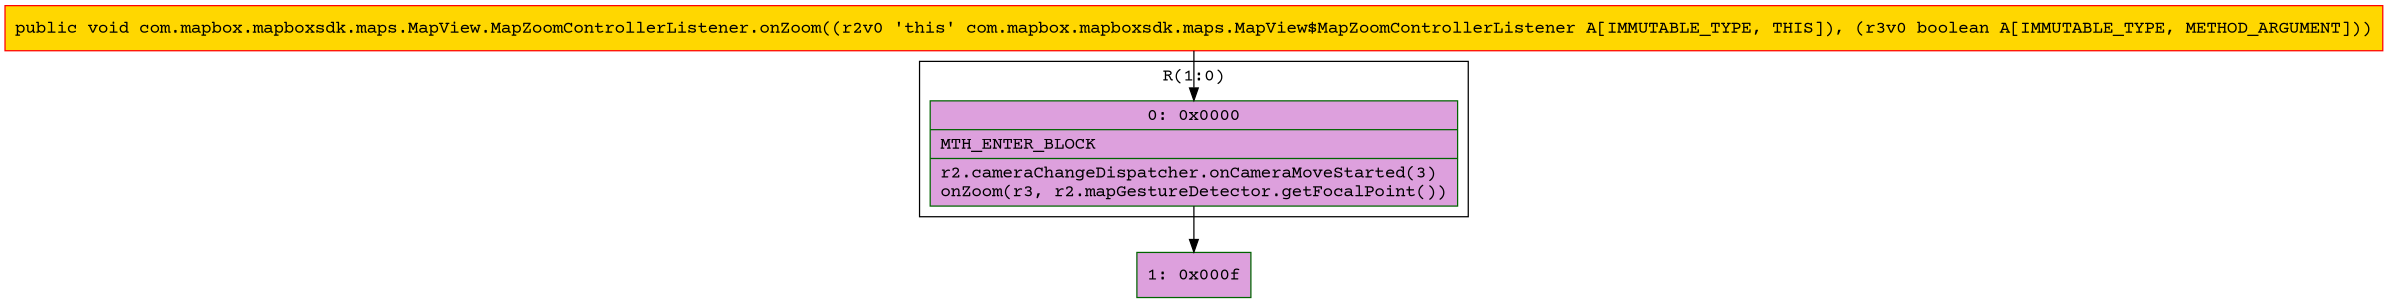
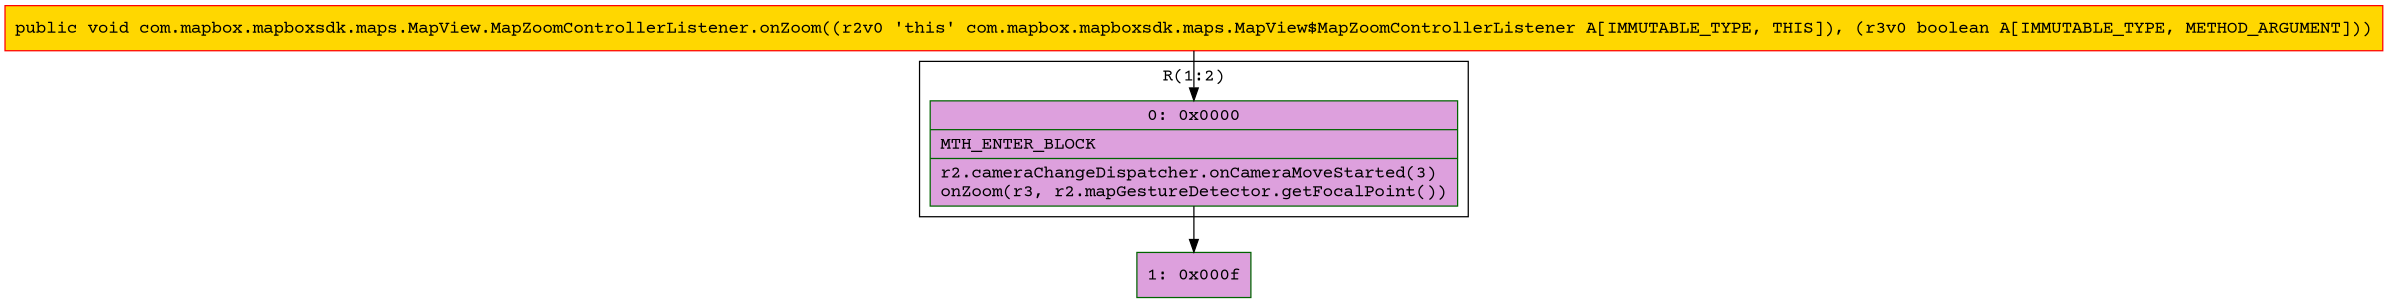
cluster "R(1:0)": label "R(1:0)" -> "R(1:2)"
